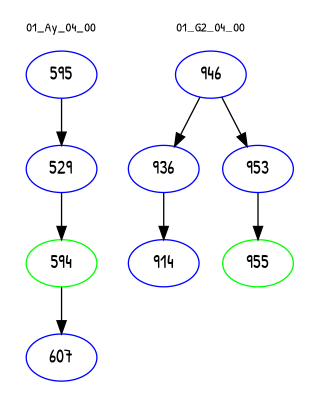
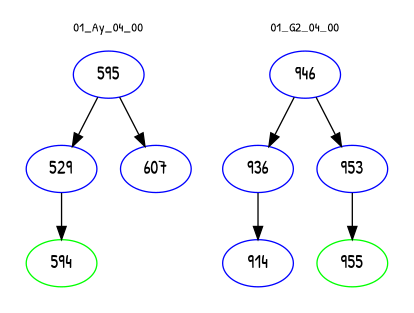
edge "594" -> "607": now "595" -> "607"
